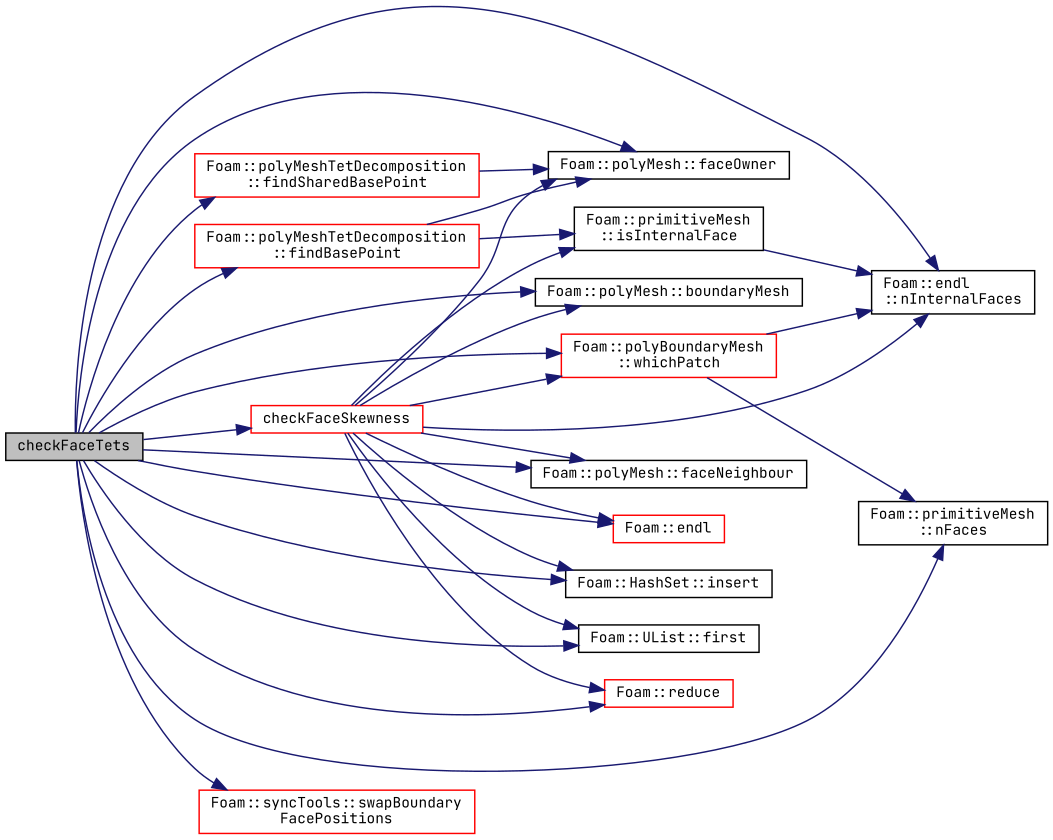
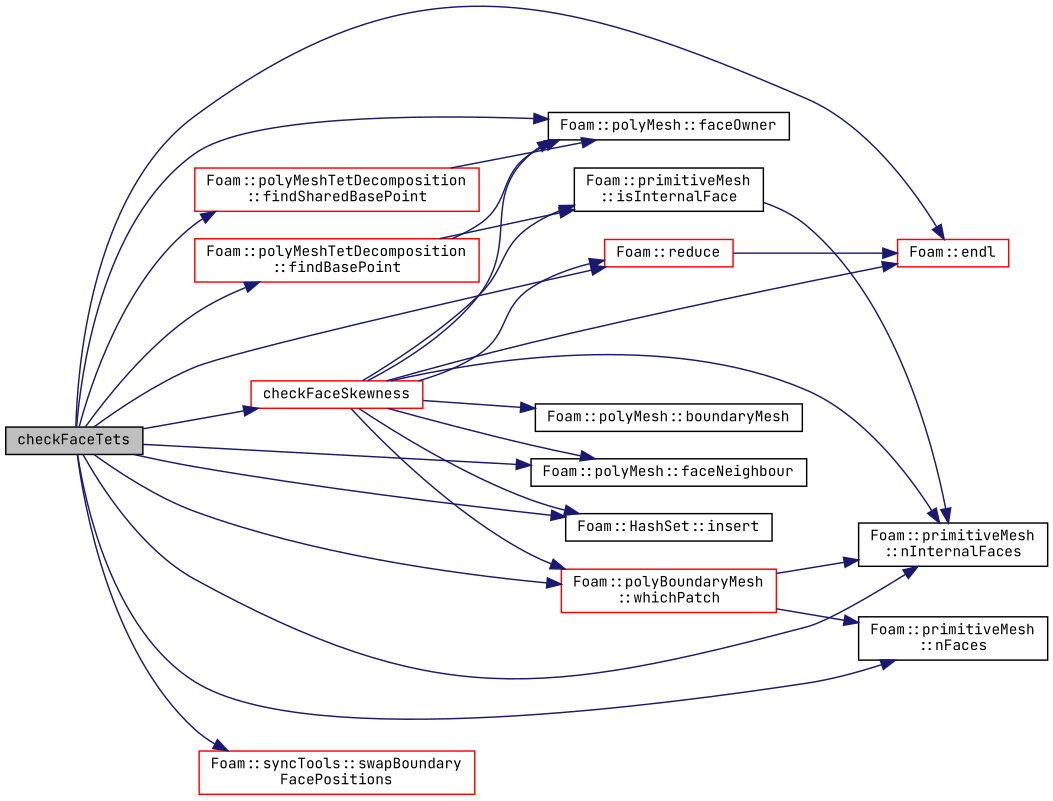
edge "Foam::reduce" -> "Foam::endl": added
node "Foam::endl ::nInternalFaces": label "Foam::endl ::nInternalFaces" -> "Foam::primitiveMesh ::nInternalFaces"
edge "checkFaceTets" -> "Foam::polyMesh::boundaryMesh": removed
node "Foam::UList::first": removed
